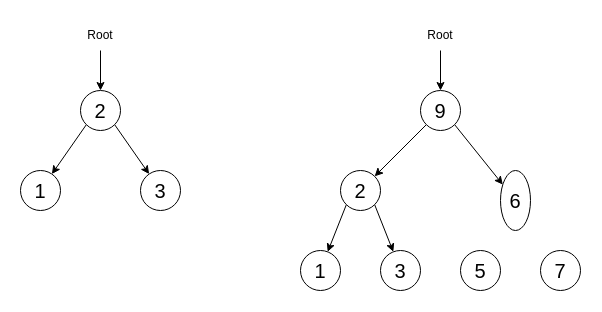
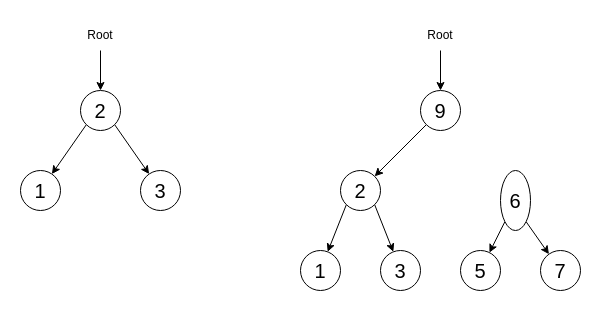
edge "9" -> "6": removed
edge "6" -> "5": added
edge "6" -> "7": added
